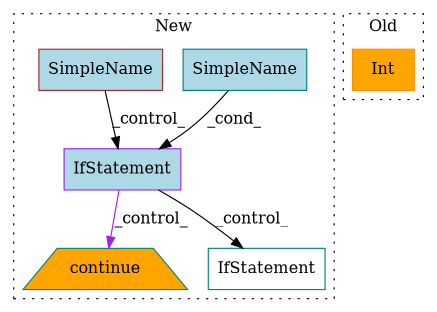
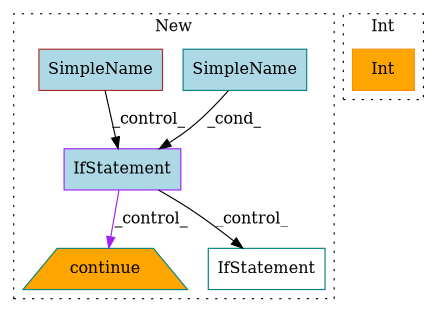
cluster "Old": label "Old" -> "Int"
